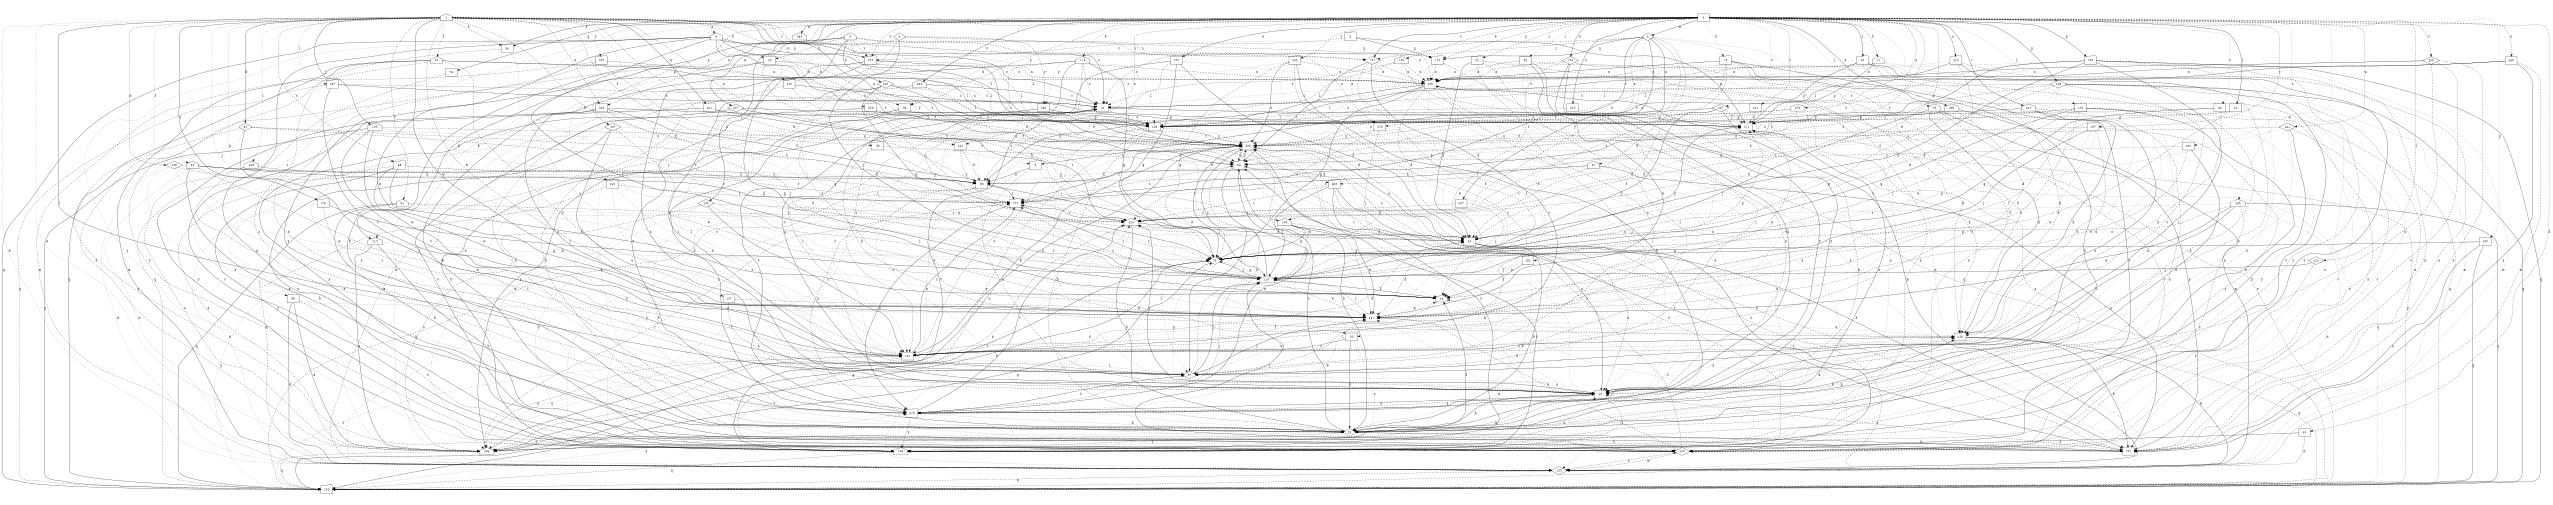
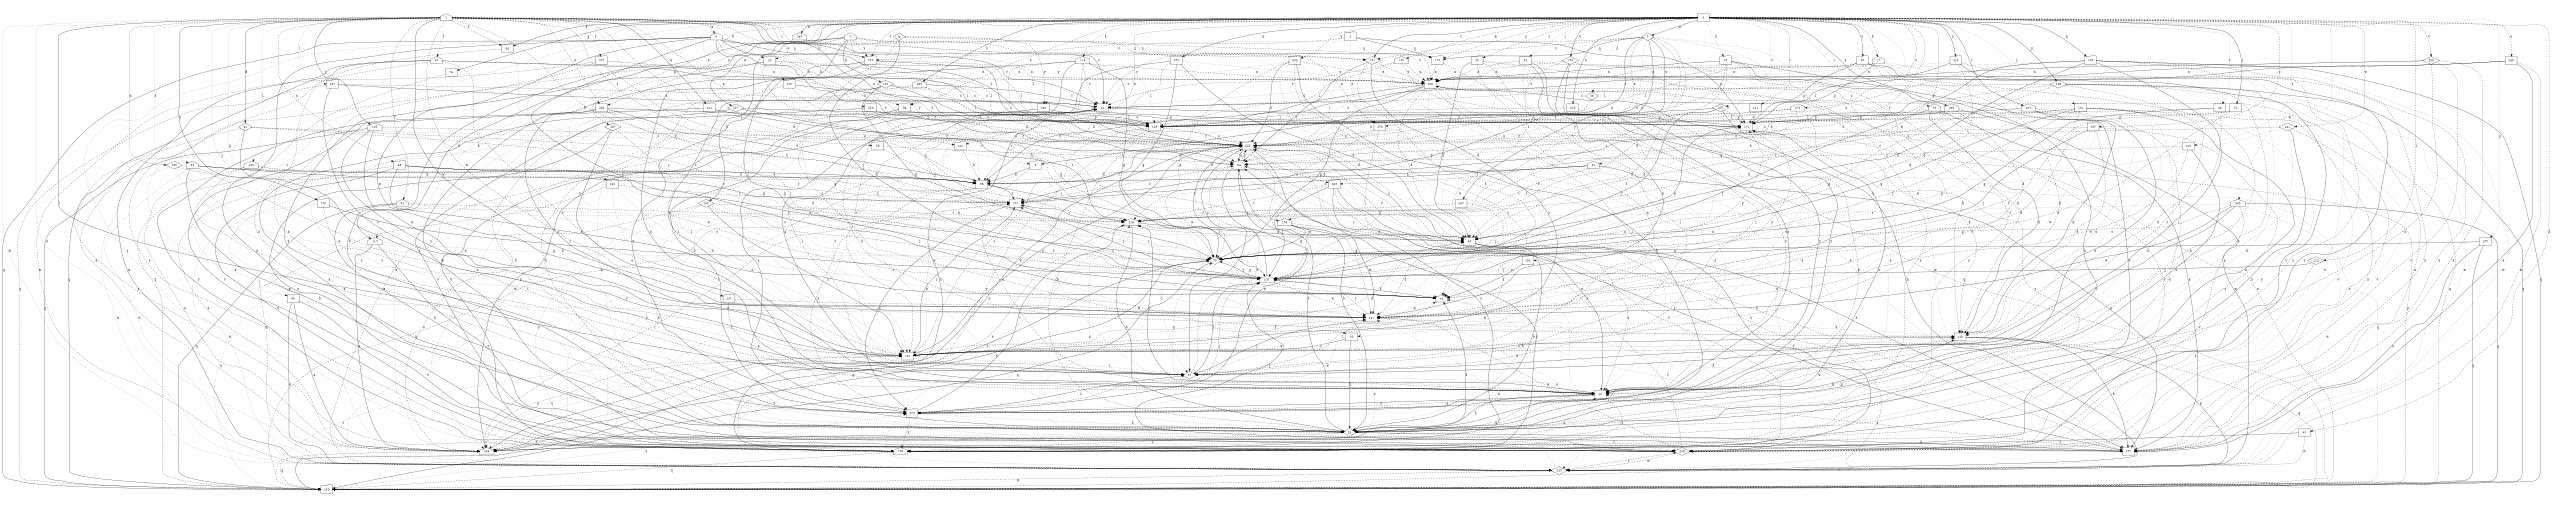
node "36": added
edge "48" -> "86": style dotted -> solid
edge "31" -> "86": style dotted -> solid
edge "145" -> "193": removed, label "r"
edge "48" -> "247": now "48" -> "75"
edge "88" -> "236": style dashed -> solid
